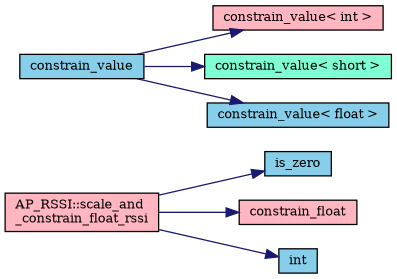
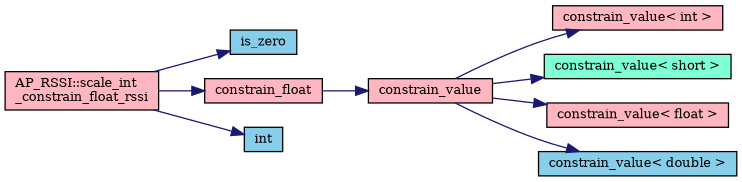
node "constrain_value": fillcolor skyblue -> lightpink
edge "constrain_float" -> "constrain_value": added
node "constrain_value< float >": fillcolor skyblue -> lightpink
node "constrain_value< double >": added
node "AP_RSSI::scale_and _constrain_float_rssi": label "AP_RSSI::scale_and _constrain_float_rssi" -> "AP_RSSI::scale_int _constrain_float_rssi"
